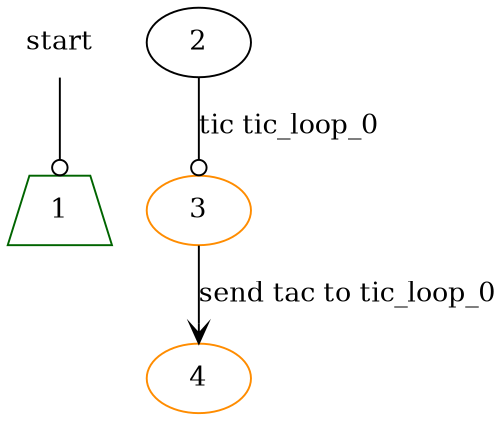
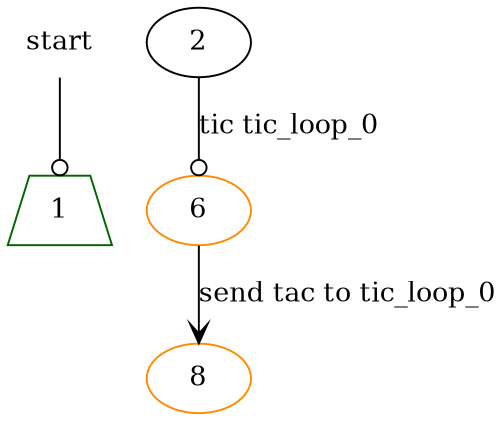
node "3": label "3" -> "6"
node "4": label "4" -> "8"
